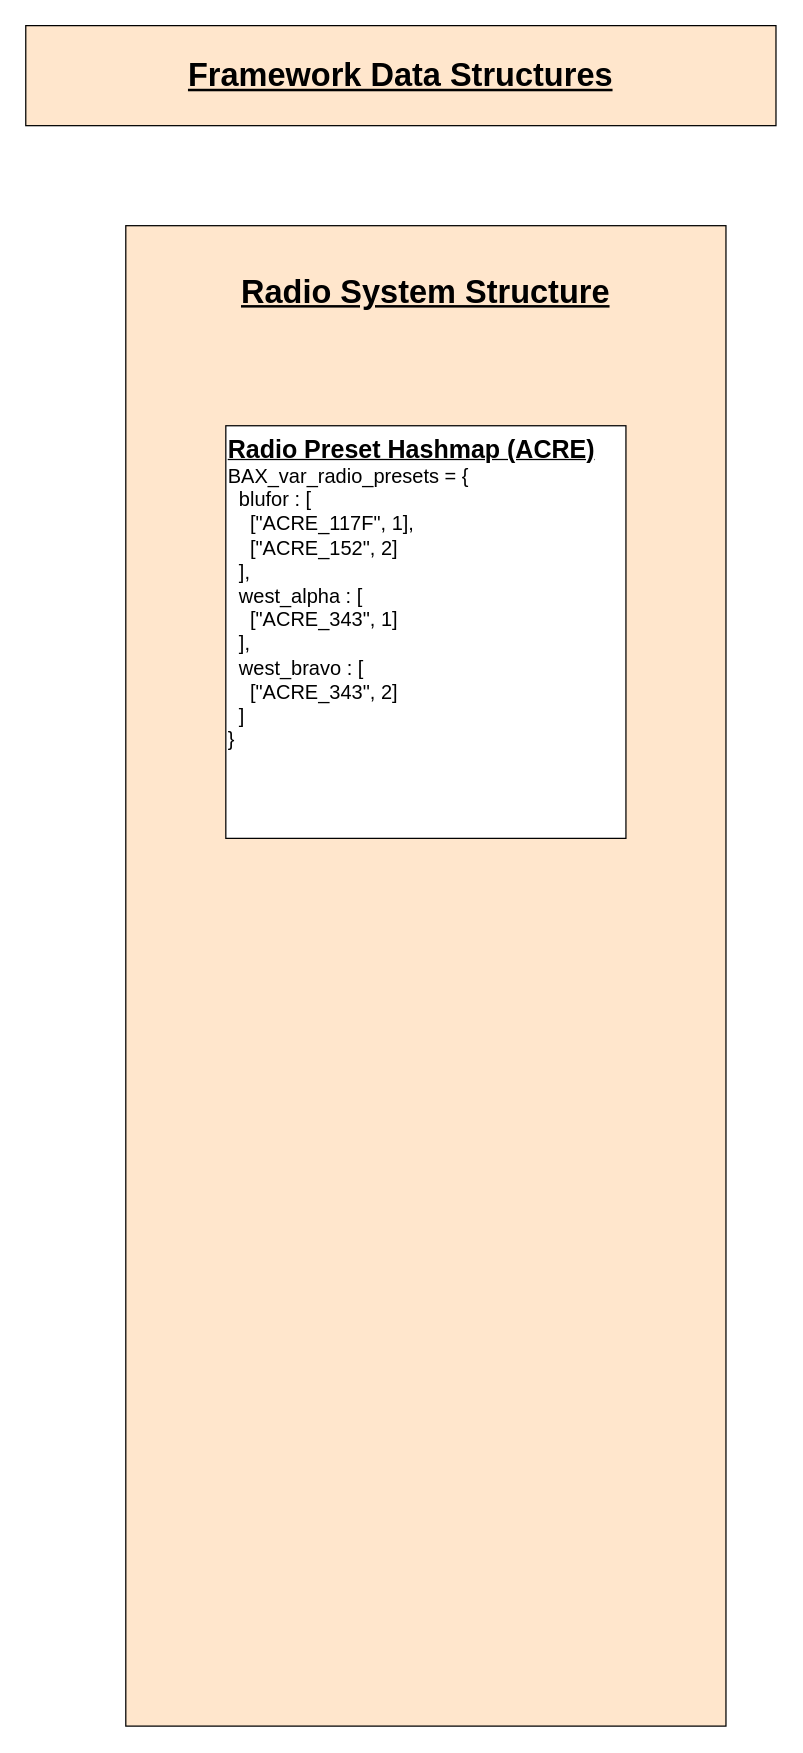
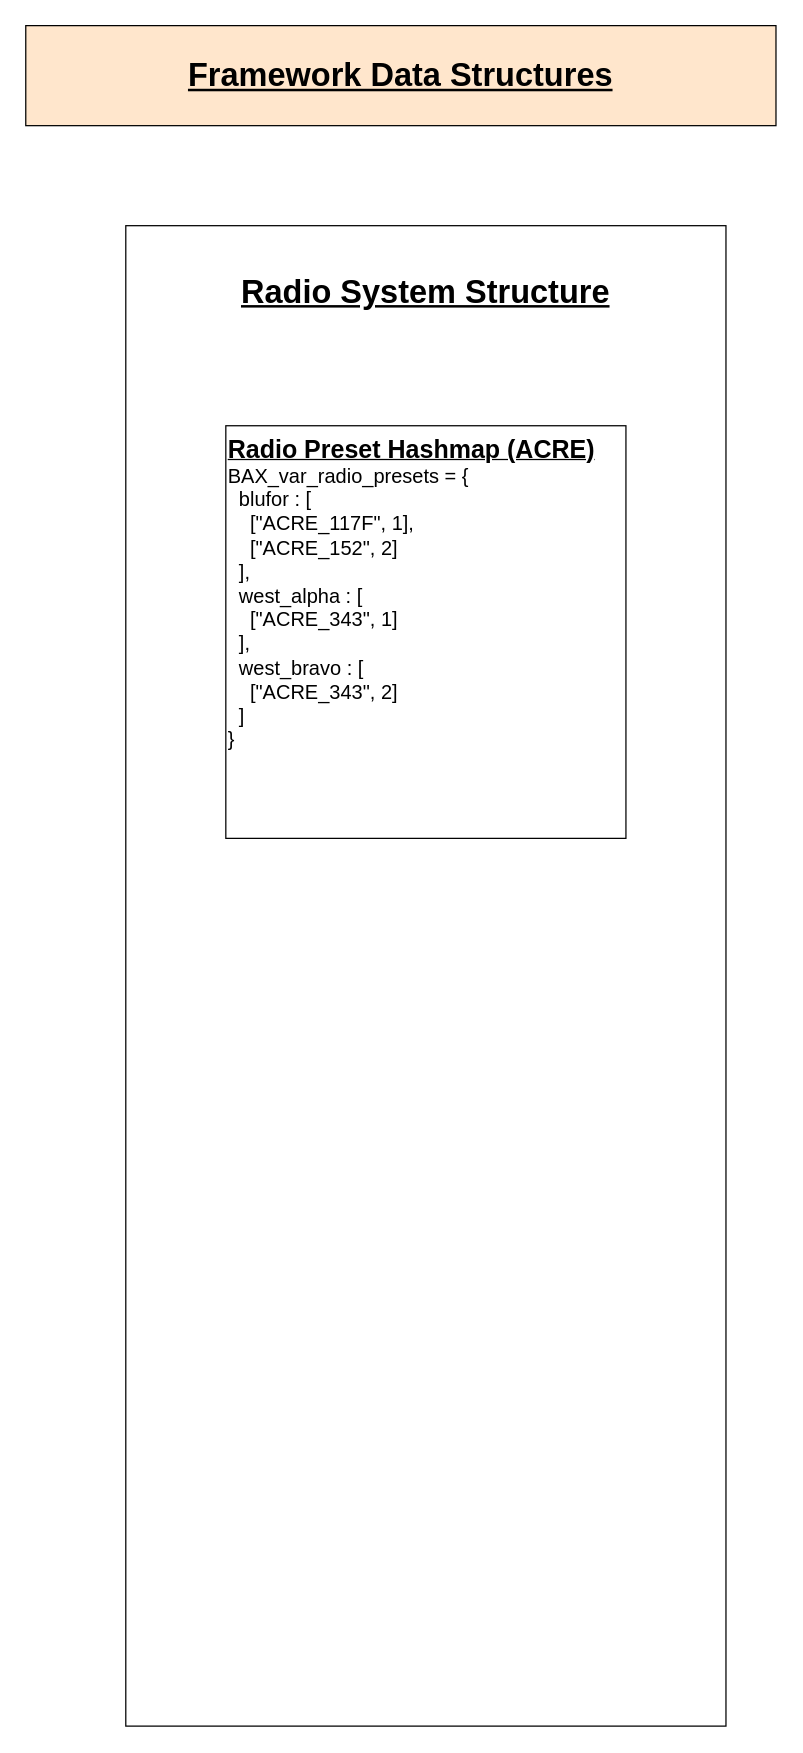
node "Radio System Structure": fillcolor #ffe6cc -> #ffffff
